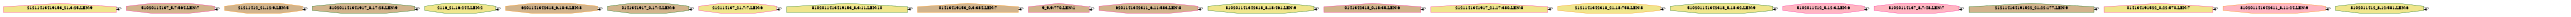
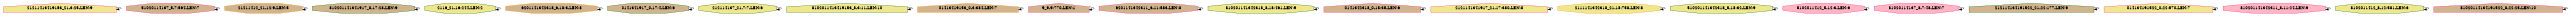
node "212114137_21-7:7-LEN:6": color deeppink -> darkgreen
node "2121141342318_21-18:758-LEN:8": label "2121141342318_21-18:758-LEN:8" -> "2111141342318_21-18:758-LEN:8"
node "810201141342311_8-11:24-LEN:9": color darkorange -> deeppink
node "81020114134191522_8-22:25-LEN:10": added
